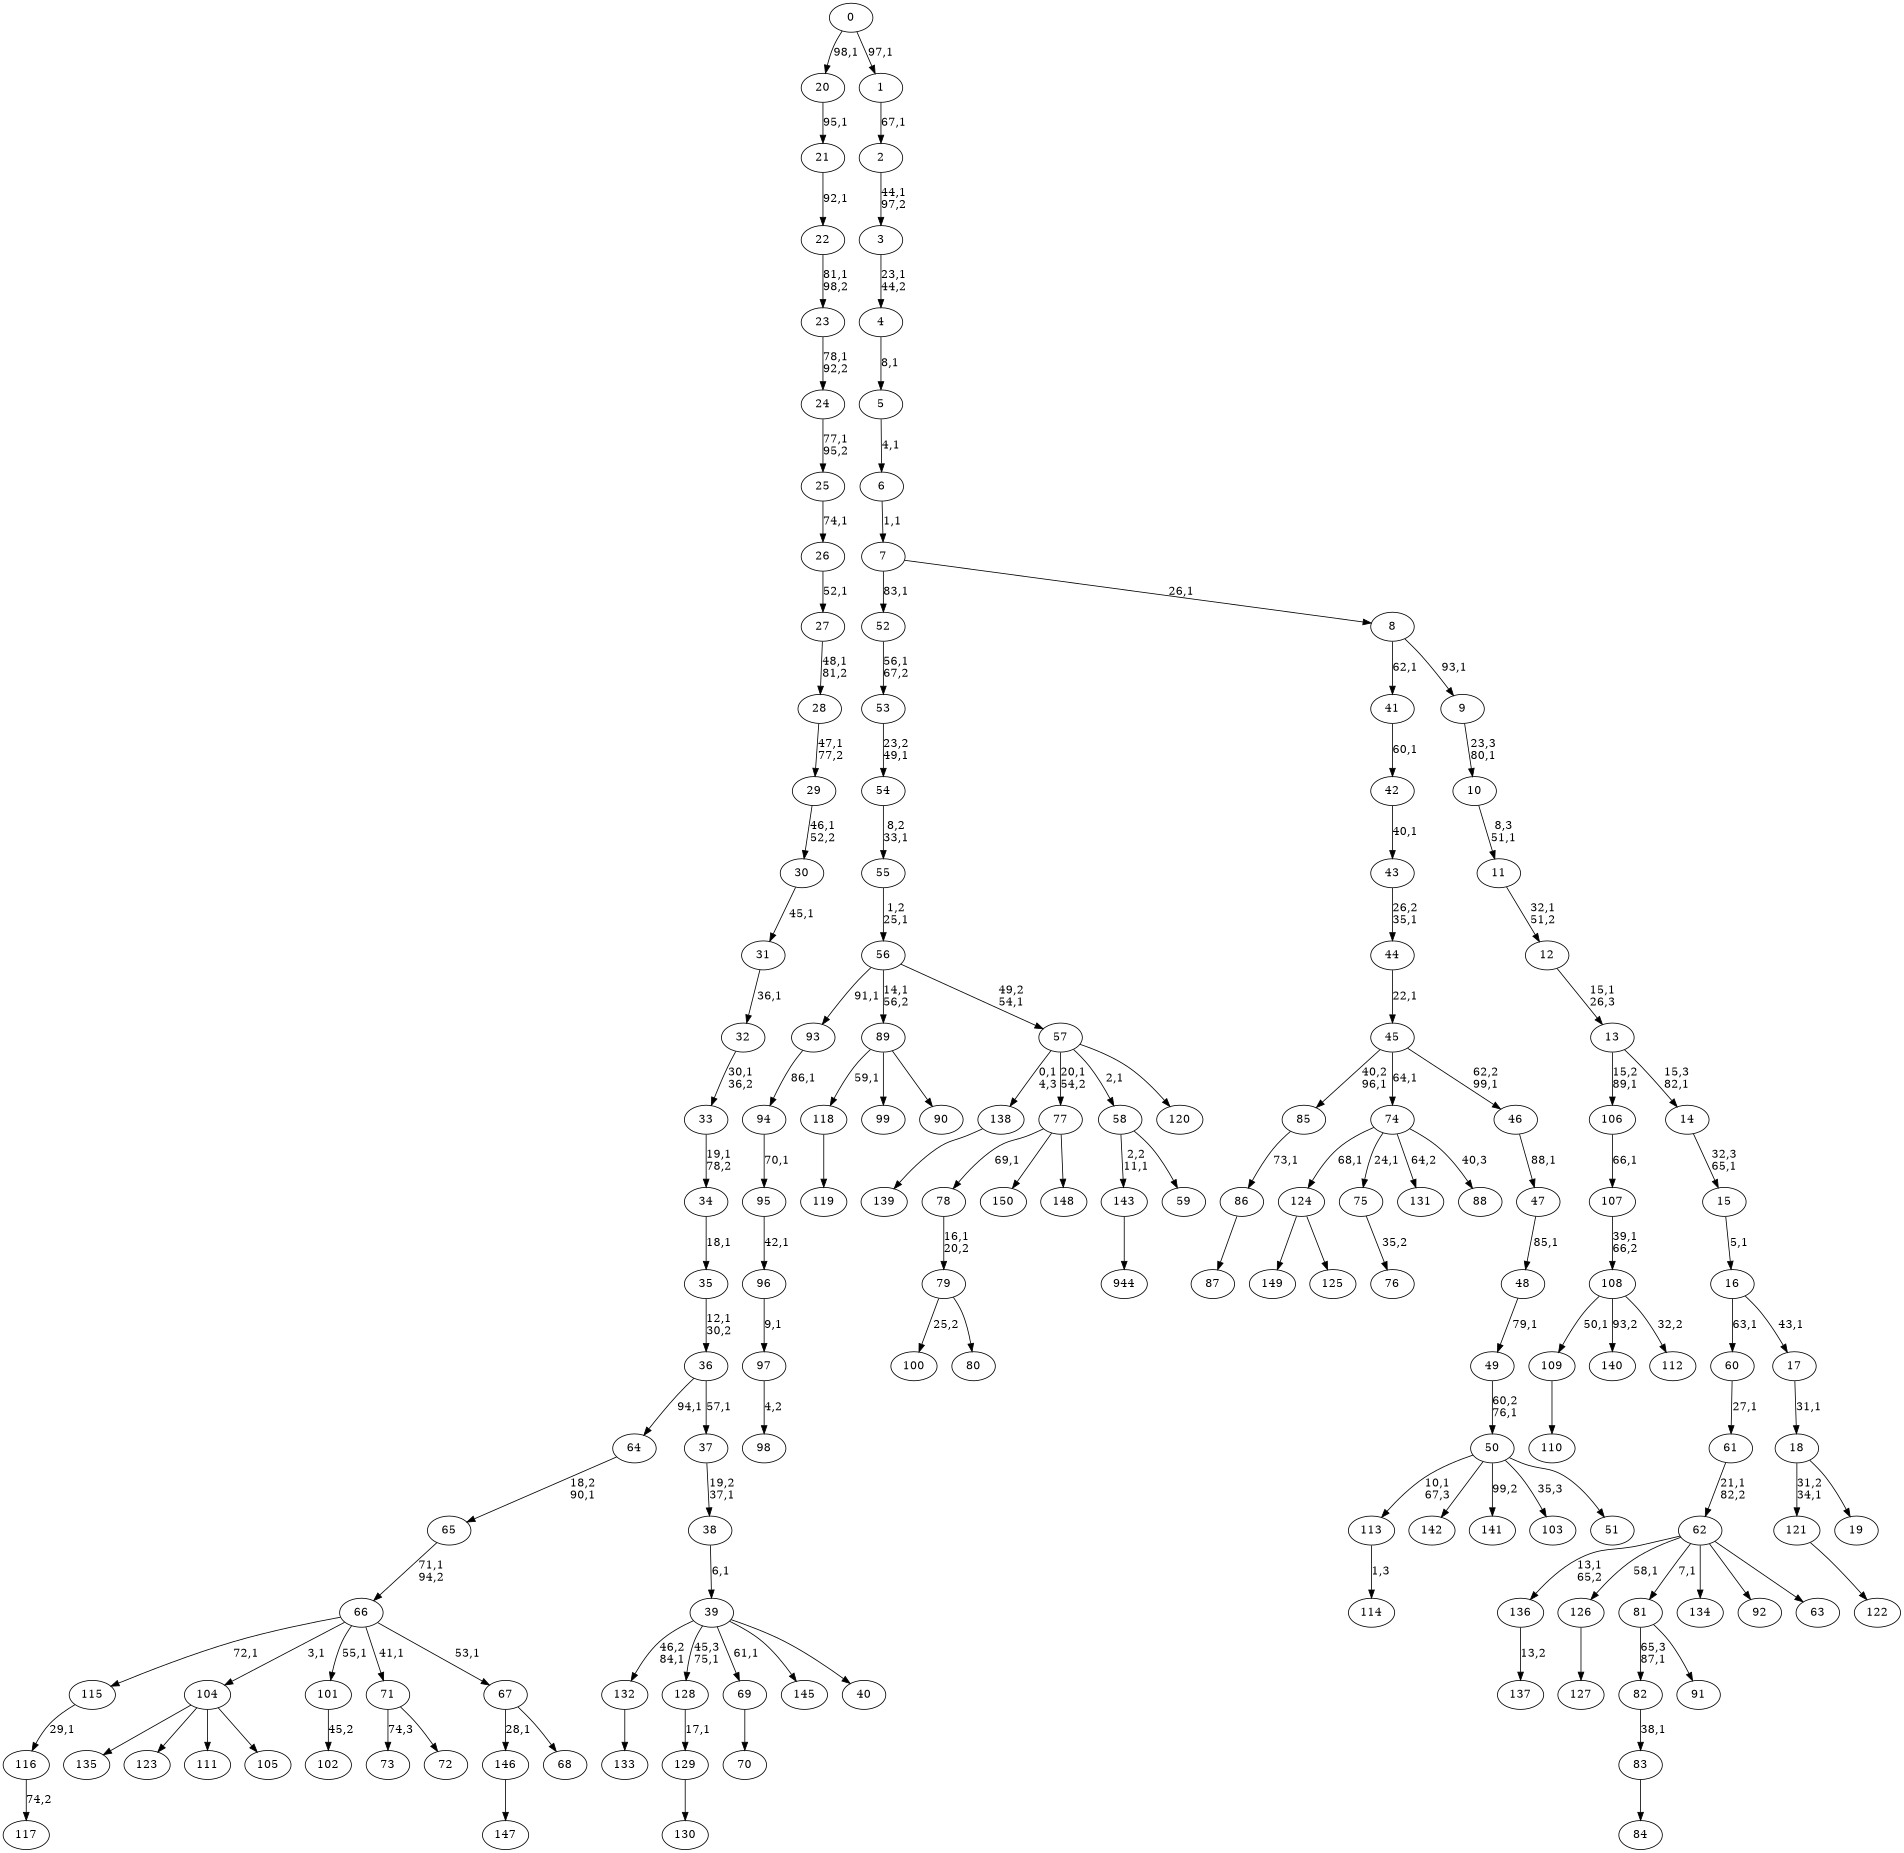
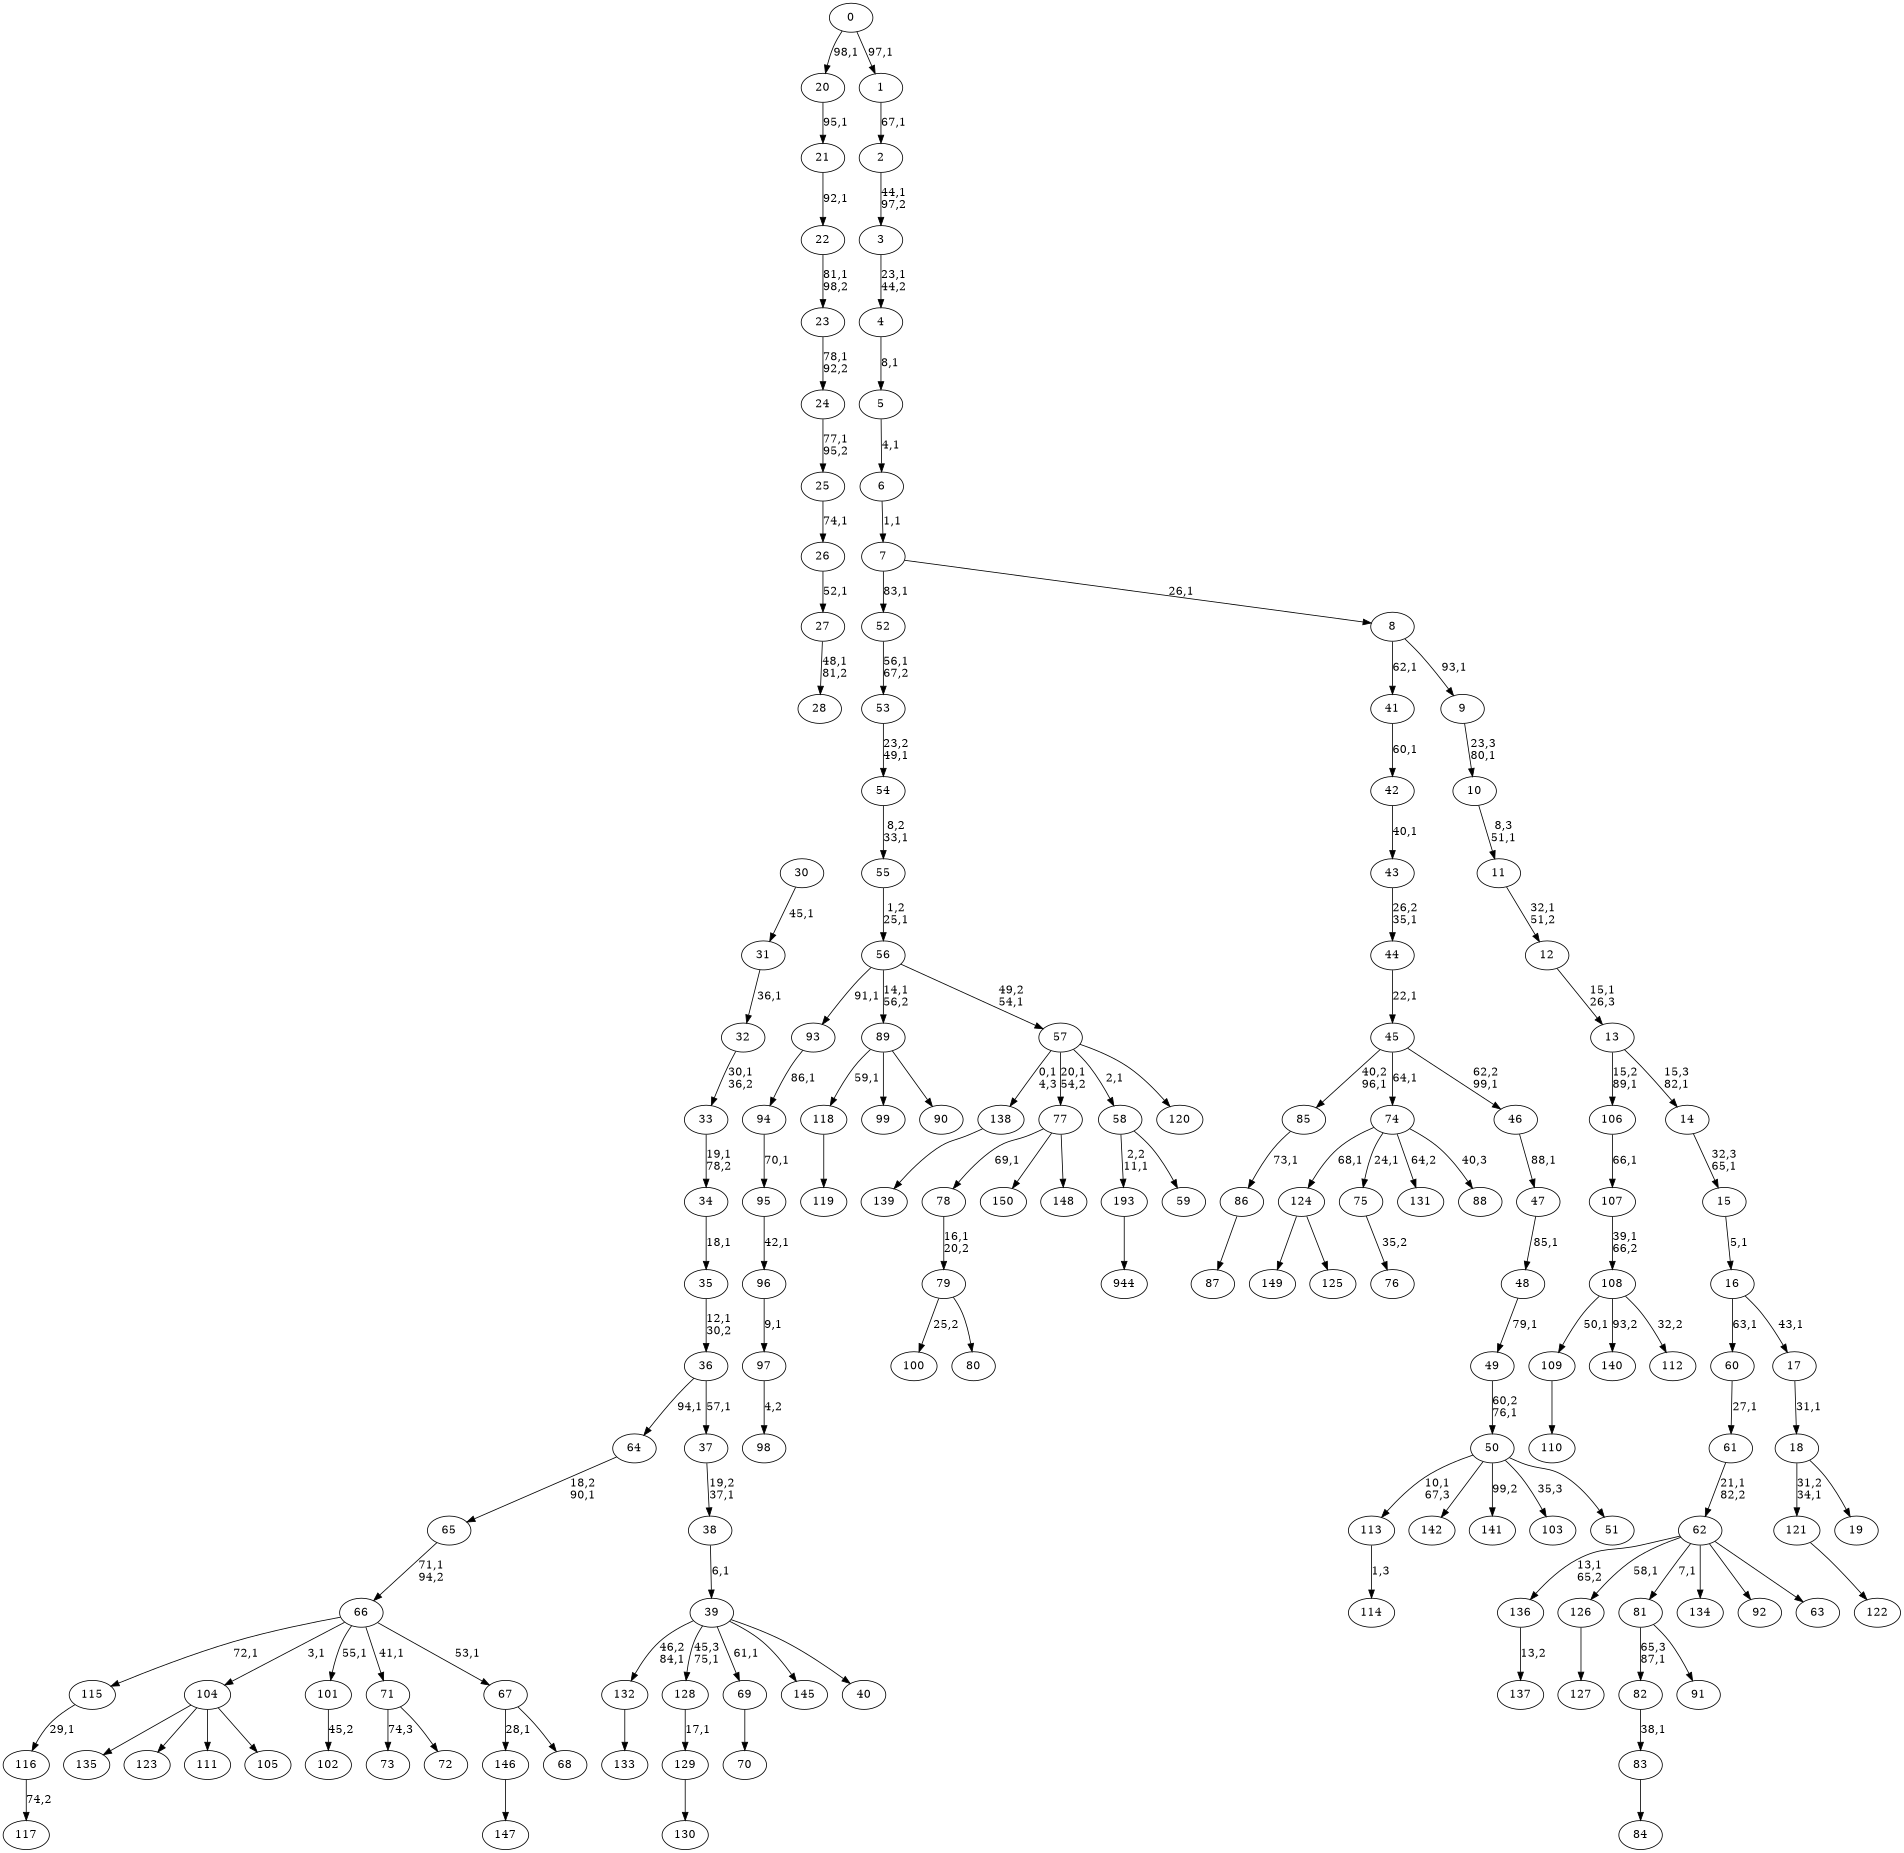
node "29": removed
node "143": label "143" -> "193"
